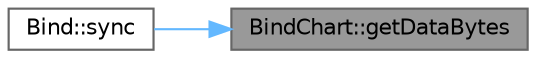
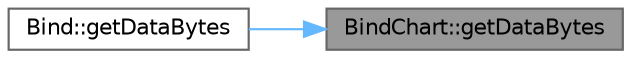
node "Bind::sync": label "Bind::sync" -> "Bind::getDataBytes"
